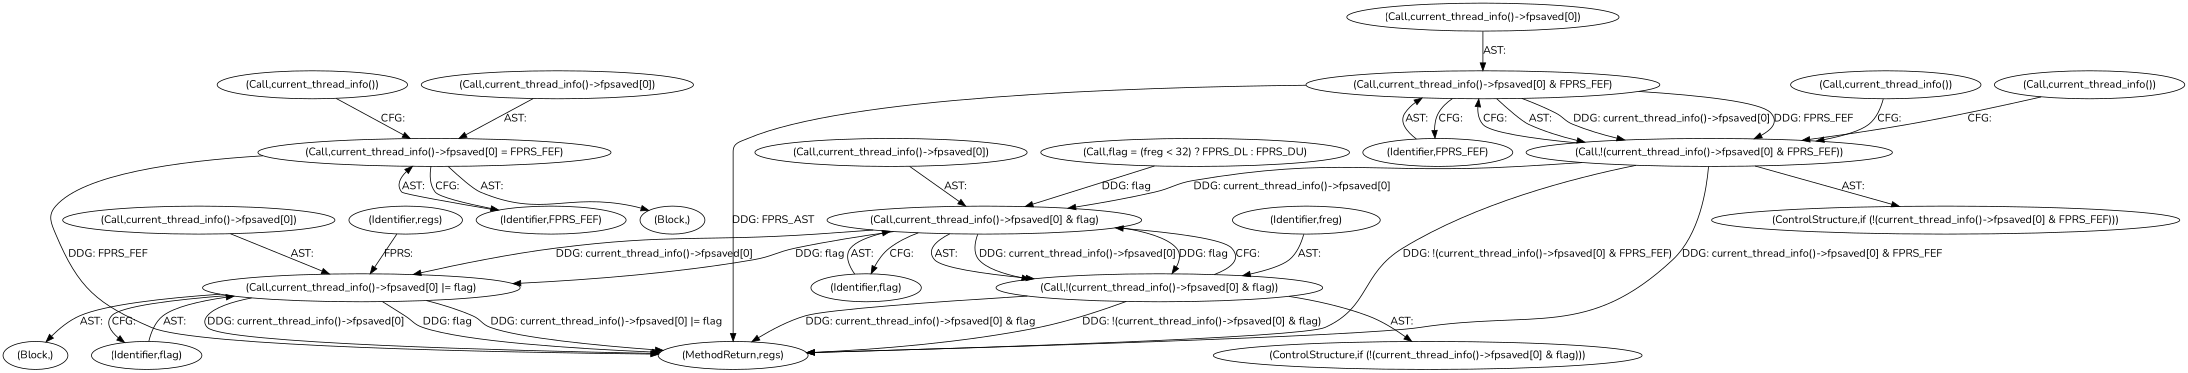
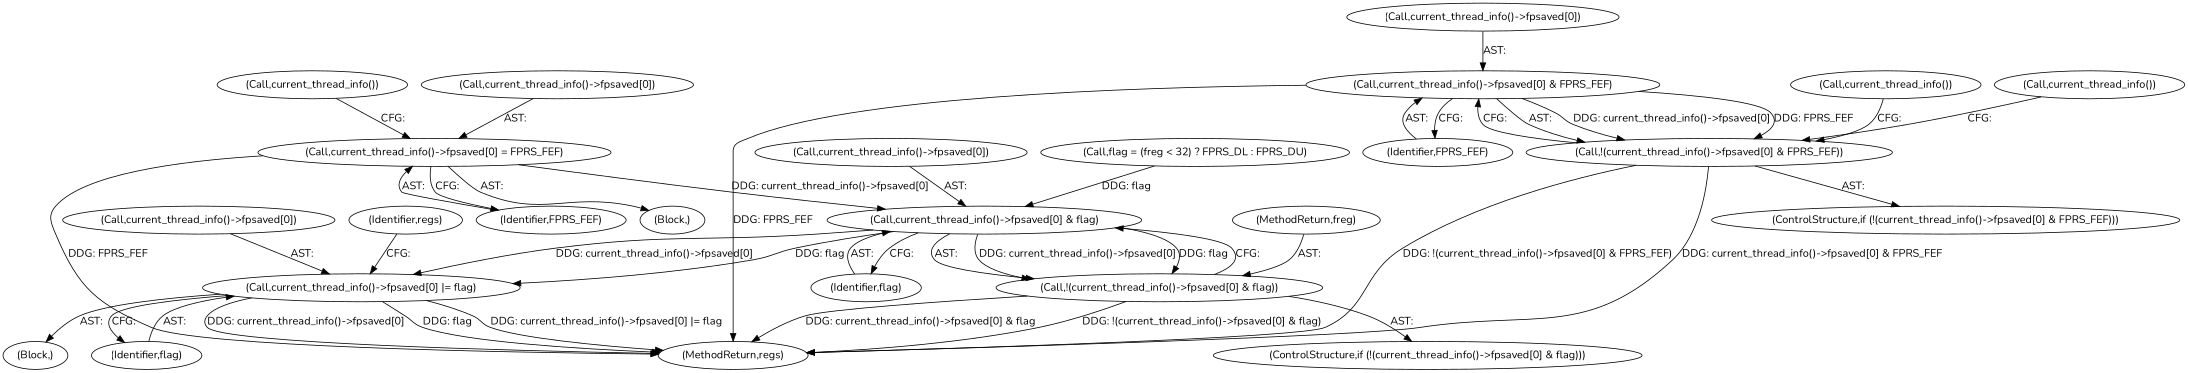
edge "(Call,!(current_thread_info()->fpsaved[0] & FPRS_FEF))" -> "(Call,current_thread_info()->fpsaved[0] & flag)": now "(Call,current_thread_info()->fpsaved[0] = FPRS_FEF)" -> "(Call,current_thread_info()->fpsaved[0] & flag)"
edge "(Call,current_thread_info()->fpsaved[0] & FPRS_FEF)" -> "(MethodReturn,regs)": label "DDG: FPRS_AST" -> "DDG: FPRS_FEF"
node "(Identifier,freg)": label "(Identifier,freg)" -> "(MethodReturn,freg)"
edge "(Identifier,regs)" -> "(Call,current_thread_info()->fpsaved[0] |= flag)": label "FPRS: " -> "CFG: "
